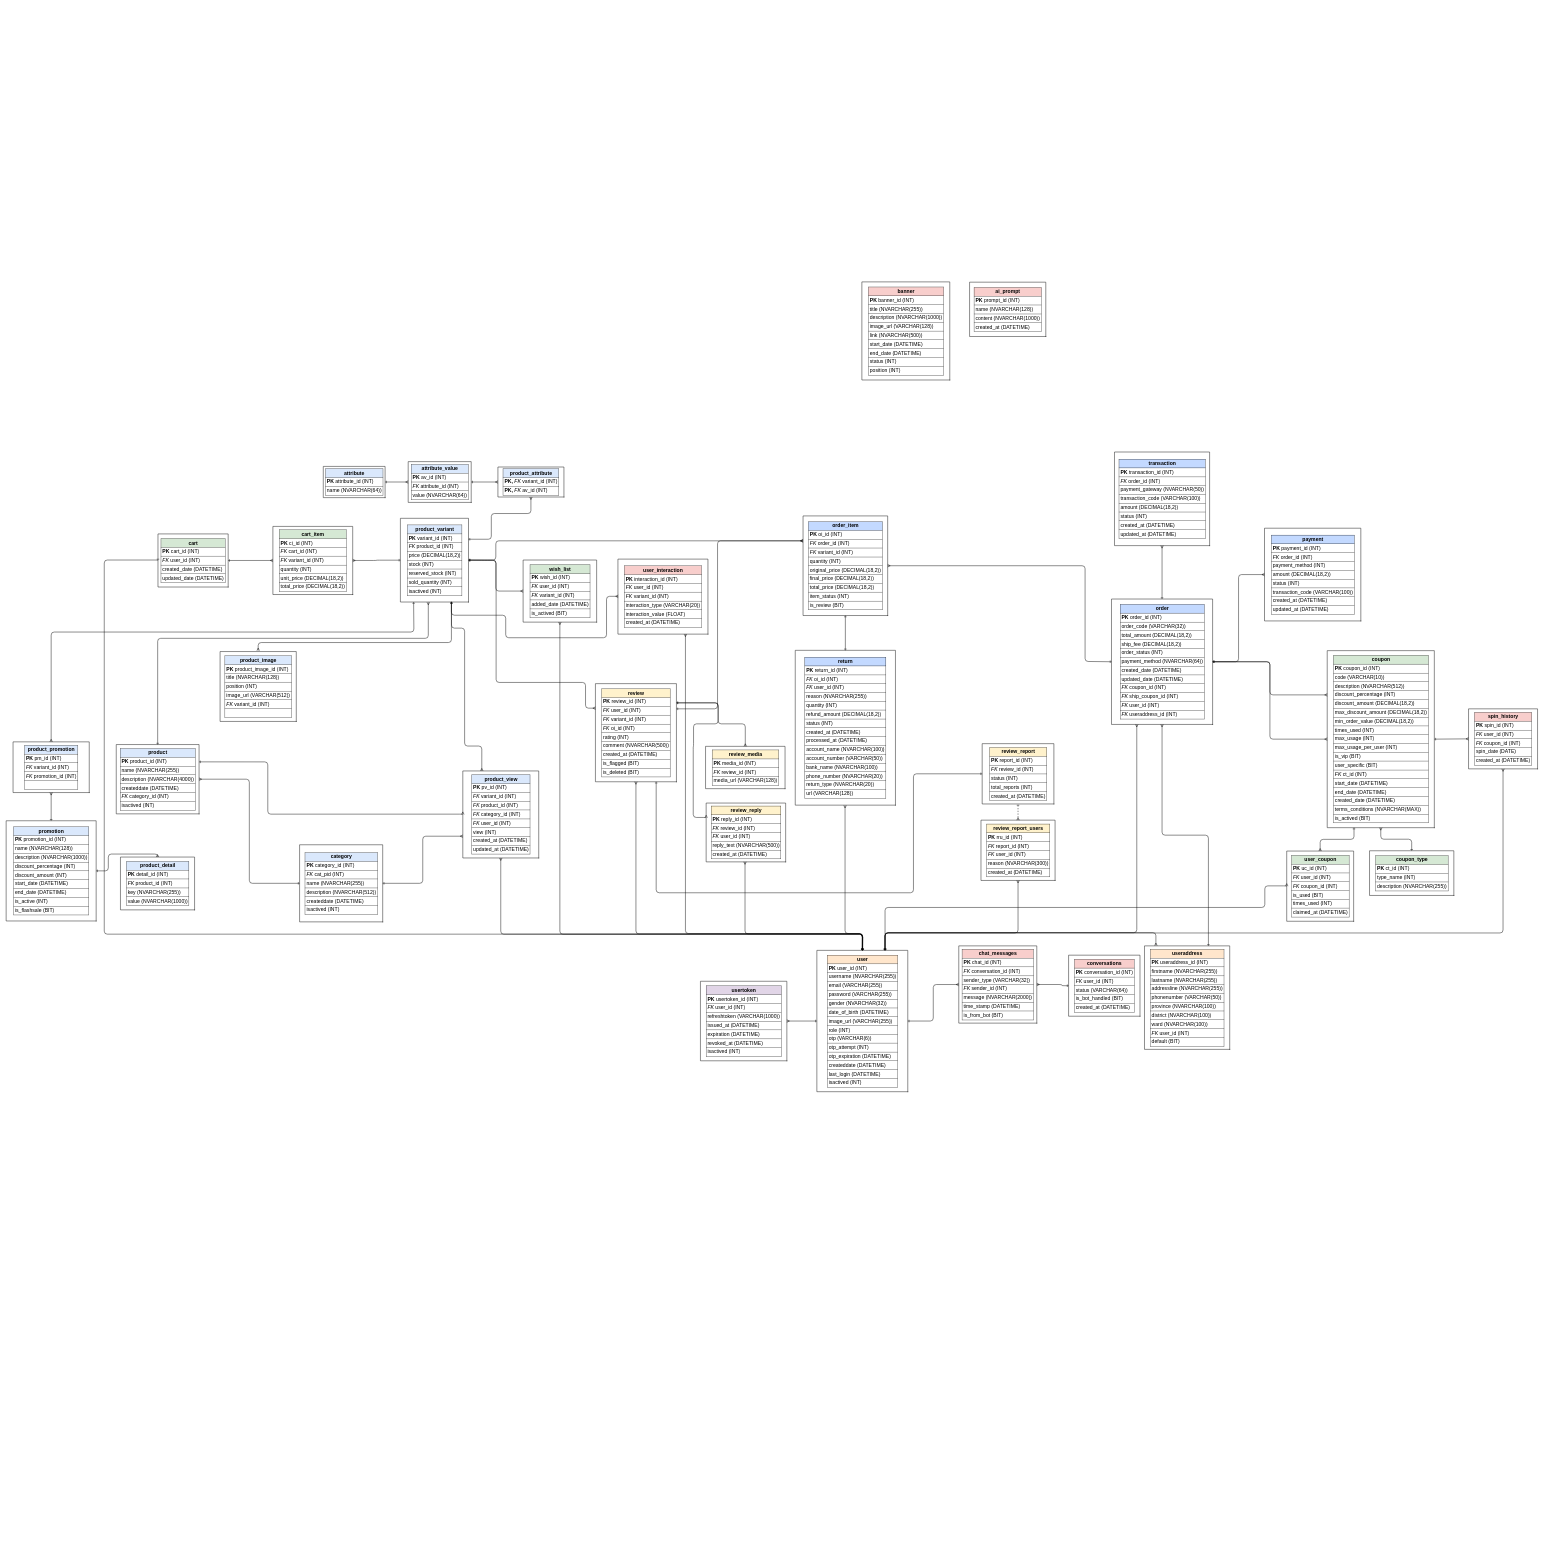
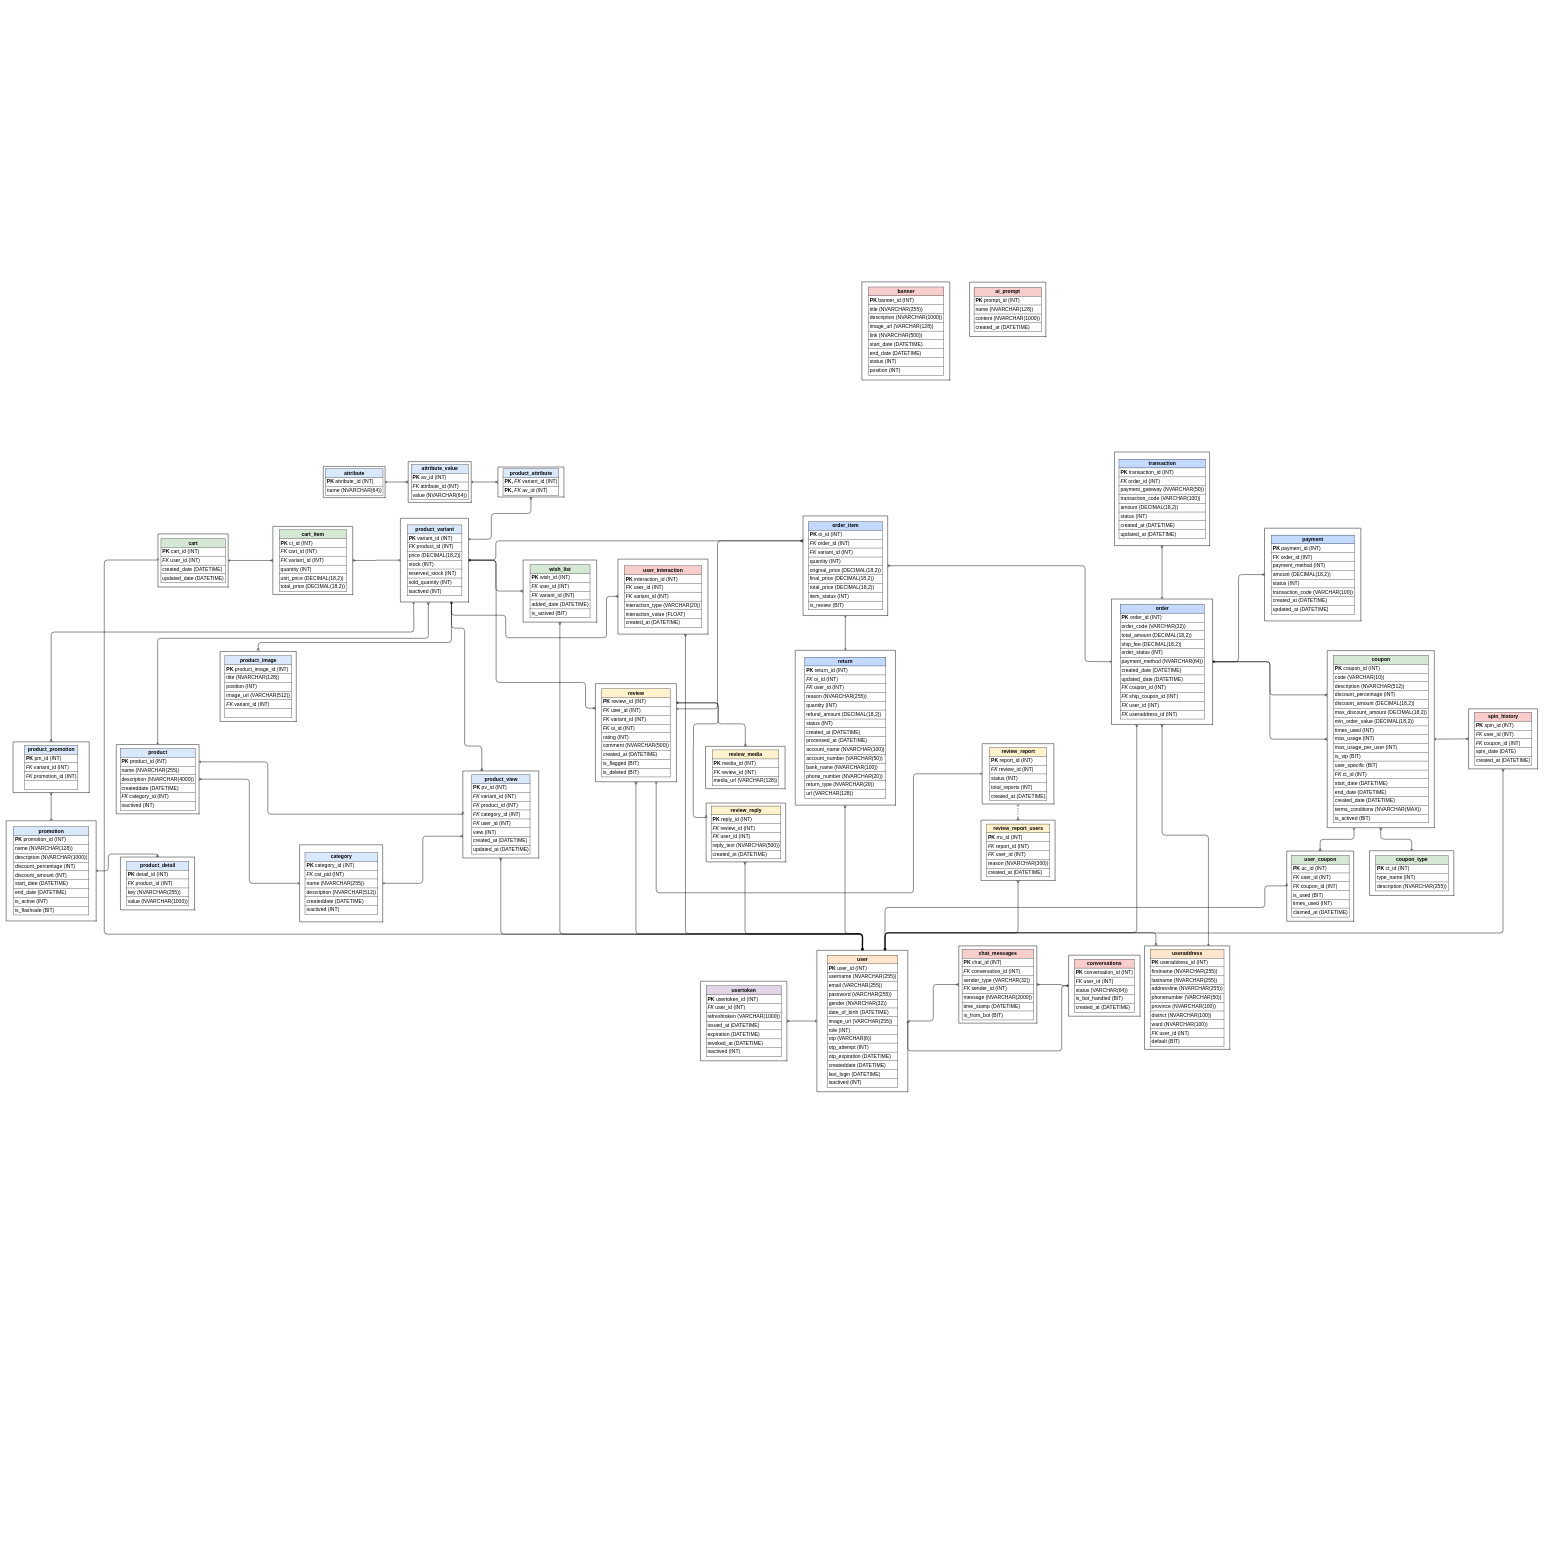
edge "conversations PK conversation_id (INT) FK user_id (INT) status (VARCHAR(64)) is_bot_handled (BIT) created_at (DATETIME)" -- "user PK user_id (INT) username (NVARCHAR(255)) email (VARCHAR(255)) password (VARCHAR(255)) gender (NVARCHAR(32)) date_of_birth (DATETIME) image_url (VARCHAR(255)) role (INT) otp (VARCHAR(6)) otp_attempt (INT) otp_expiration (DATETIME) createddate (DATETIME) last_login (DATETIME) isactived (INT)": added
